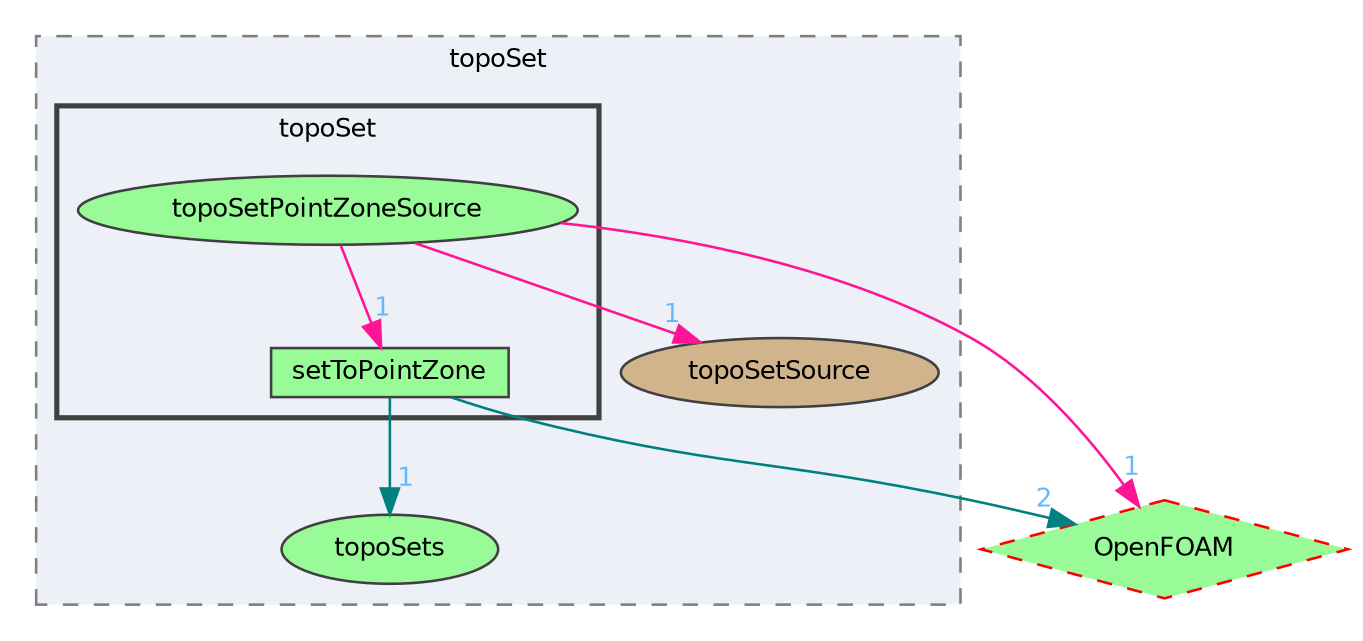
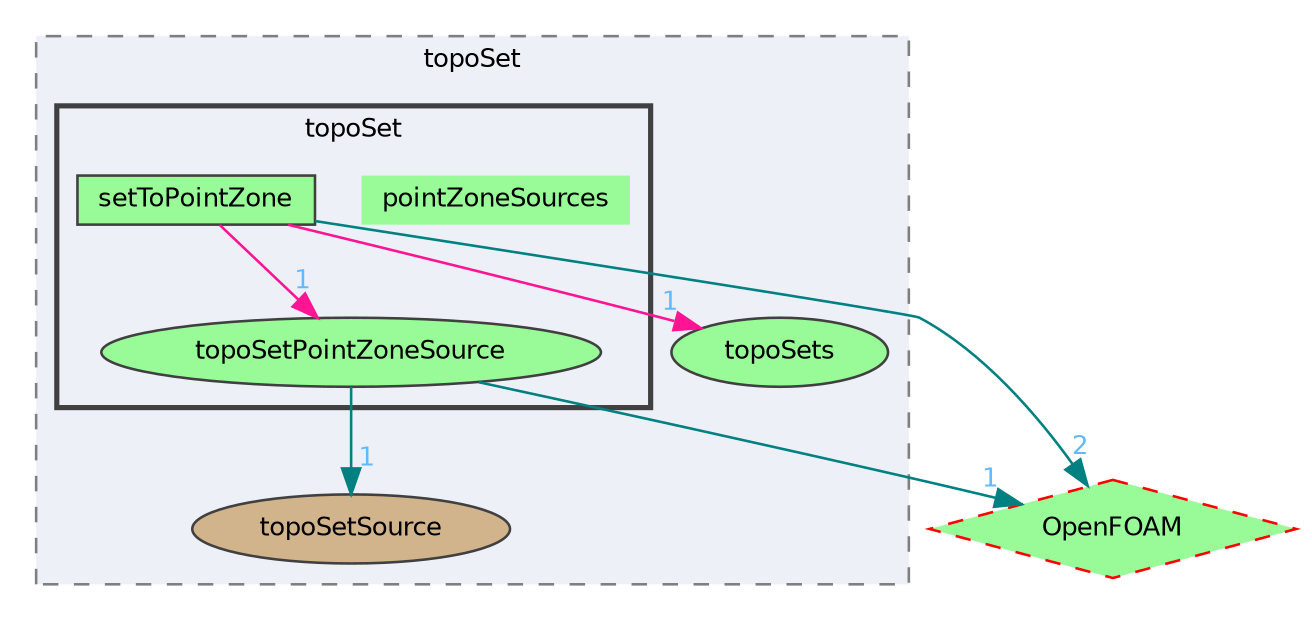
node "pointZoneSources": added
edge "topoSetPointZoneSource" -> "setToPointZone": reversed
edge "topoSetPointZoneSource" -> "topoSetSource": color deeppink -> teal
edge "topoSetPointZoneSource" -> "OpenFOAM": color deeppink -> teal
edge "setToPointZone" -> "topoSets": color teal -> deeppink
